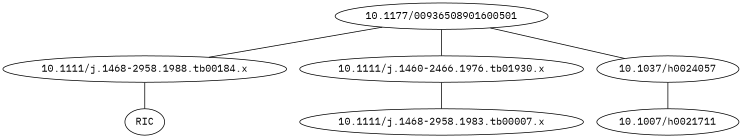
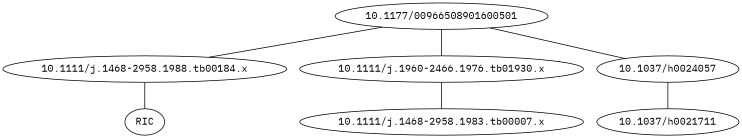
node "10.1177/00936508901600501": label "10.1177/00936508901600501" -> "10.1177/00966508901600501"
node "10.1111/j.1460-2466.1976.tb01930.x": label "10.1111/j.1460-2466.1976.tb01930.x" -> "10.1111/j.1960-2466.1976.tb01930.x"
node "10.1007/h0021711": label "10.1007/h0021711" -> "10.1037/h0021711"
